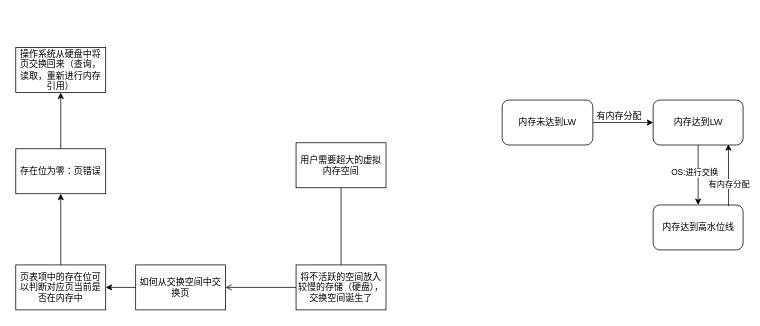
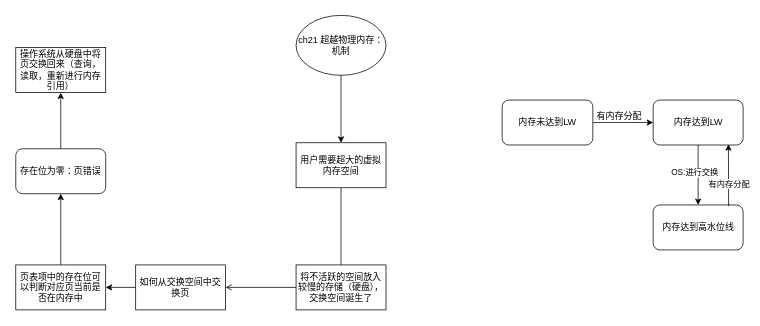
node "ch21 超越物理内存：机制": added
edge "ch21 超越物理内存：机制" -> "用户需要超大的虚拟内存空间": added
node "存在位为零：页错误": shape rectangle -> rounded rectangle
